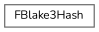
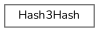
node "FBlake3Hash": label "FBlake3Hash" -> "Hash3Hash"
